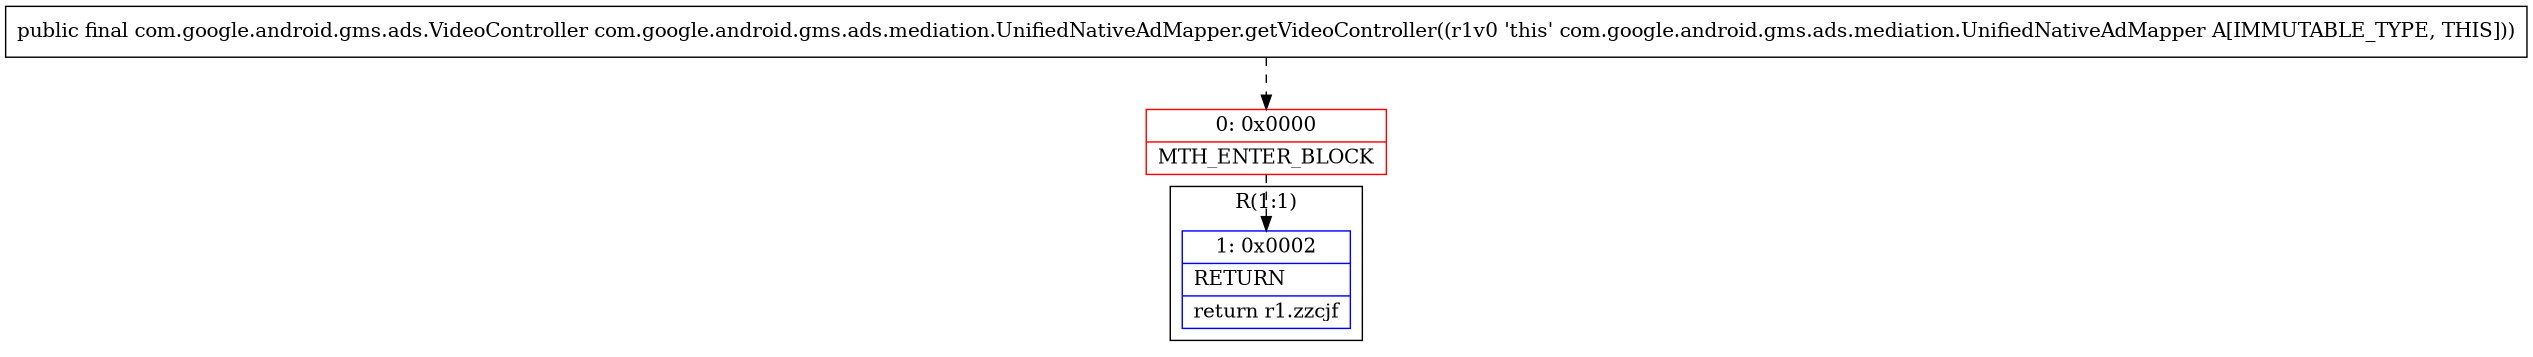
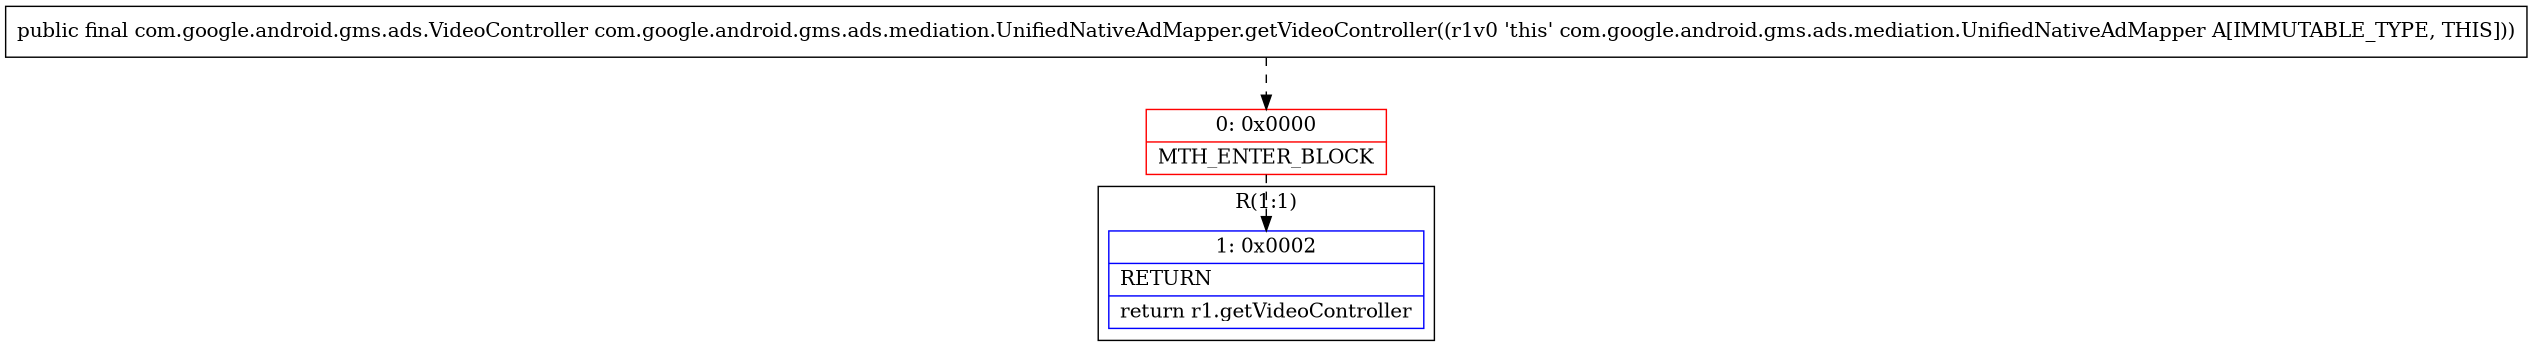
node "1: 0x0002": text "return r1.zzcjf" -> "return r1.getVideoController"
